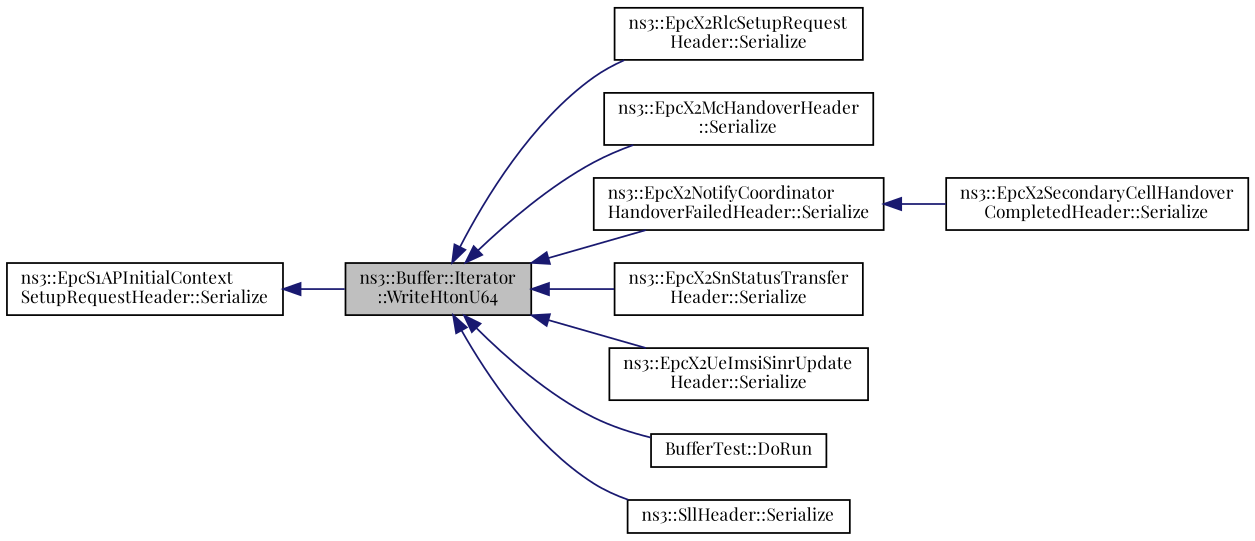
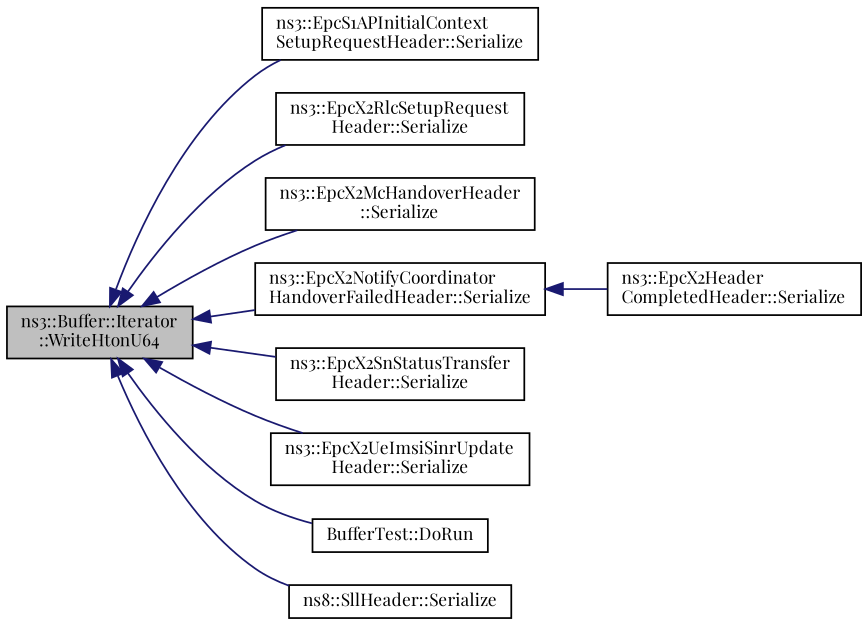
node "ns3::EpcX2SecondaryCellHandover CompletedHeader::Serialize": label "ns3::EpcX2SecondaryCellHandover CompletedHeader::Serialize" -> "ns3::EpcX2Header CompletedHeader::Serialize"
edge "ns3::Buffer::Iterator ::WriteHtonU64" -> "ns3::EpcS1APInitialContext SetupRequestHeader::Serialize": reversed
node "ns3::SllHeader::Serialize": label "ns3::SllHeader::Serialize" -> "ns8::SllHeader::Serialize"
